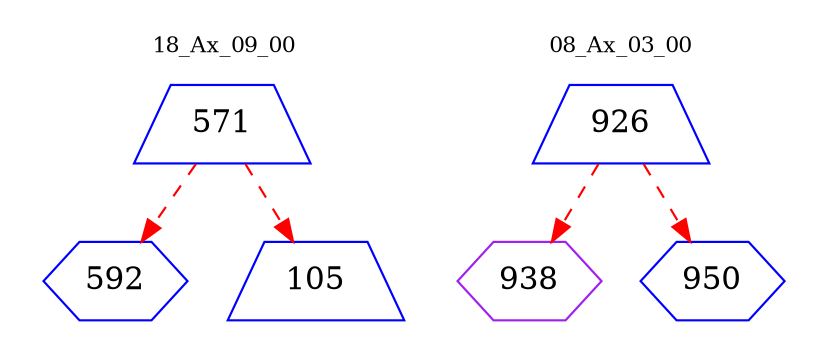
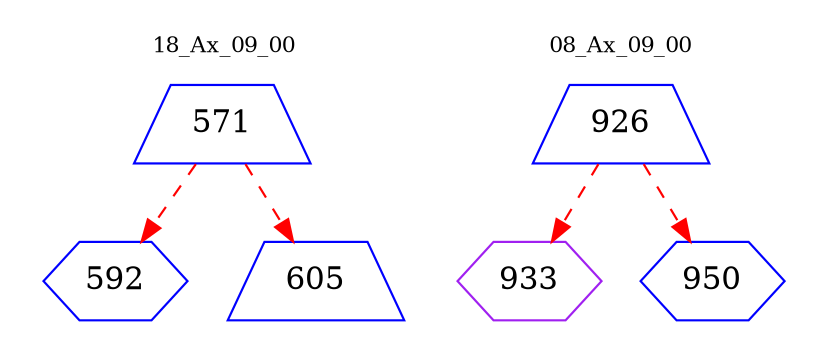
cluster "08_Ax_03_00": label "08_Ax_03_00" -> "08_Ax_09_00"
node "105": label "105" -> "605"
node "938": label "938" -> "933"
